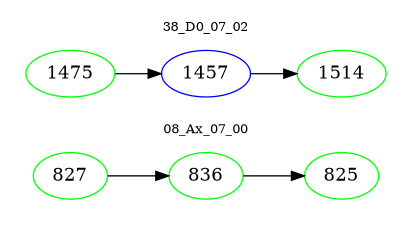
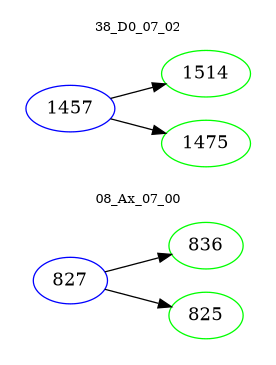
edge "1475" -> "1457": reversed
node "827": color green -> blue
edge "836" -> "825": now "827" -> "825"
